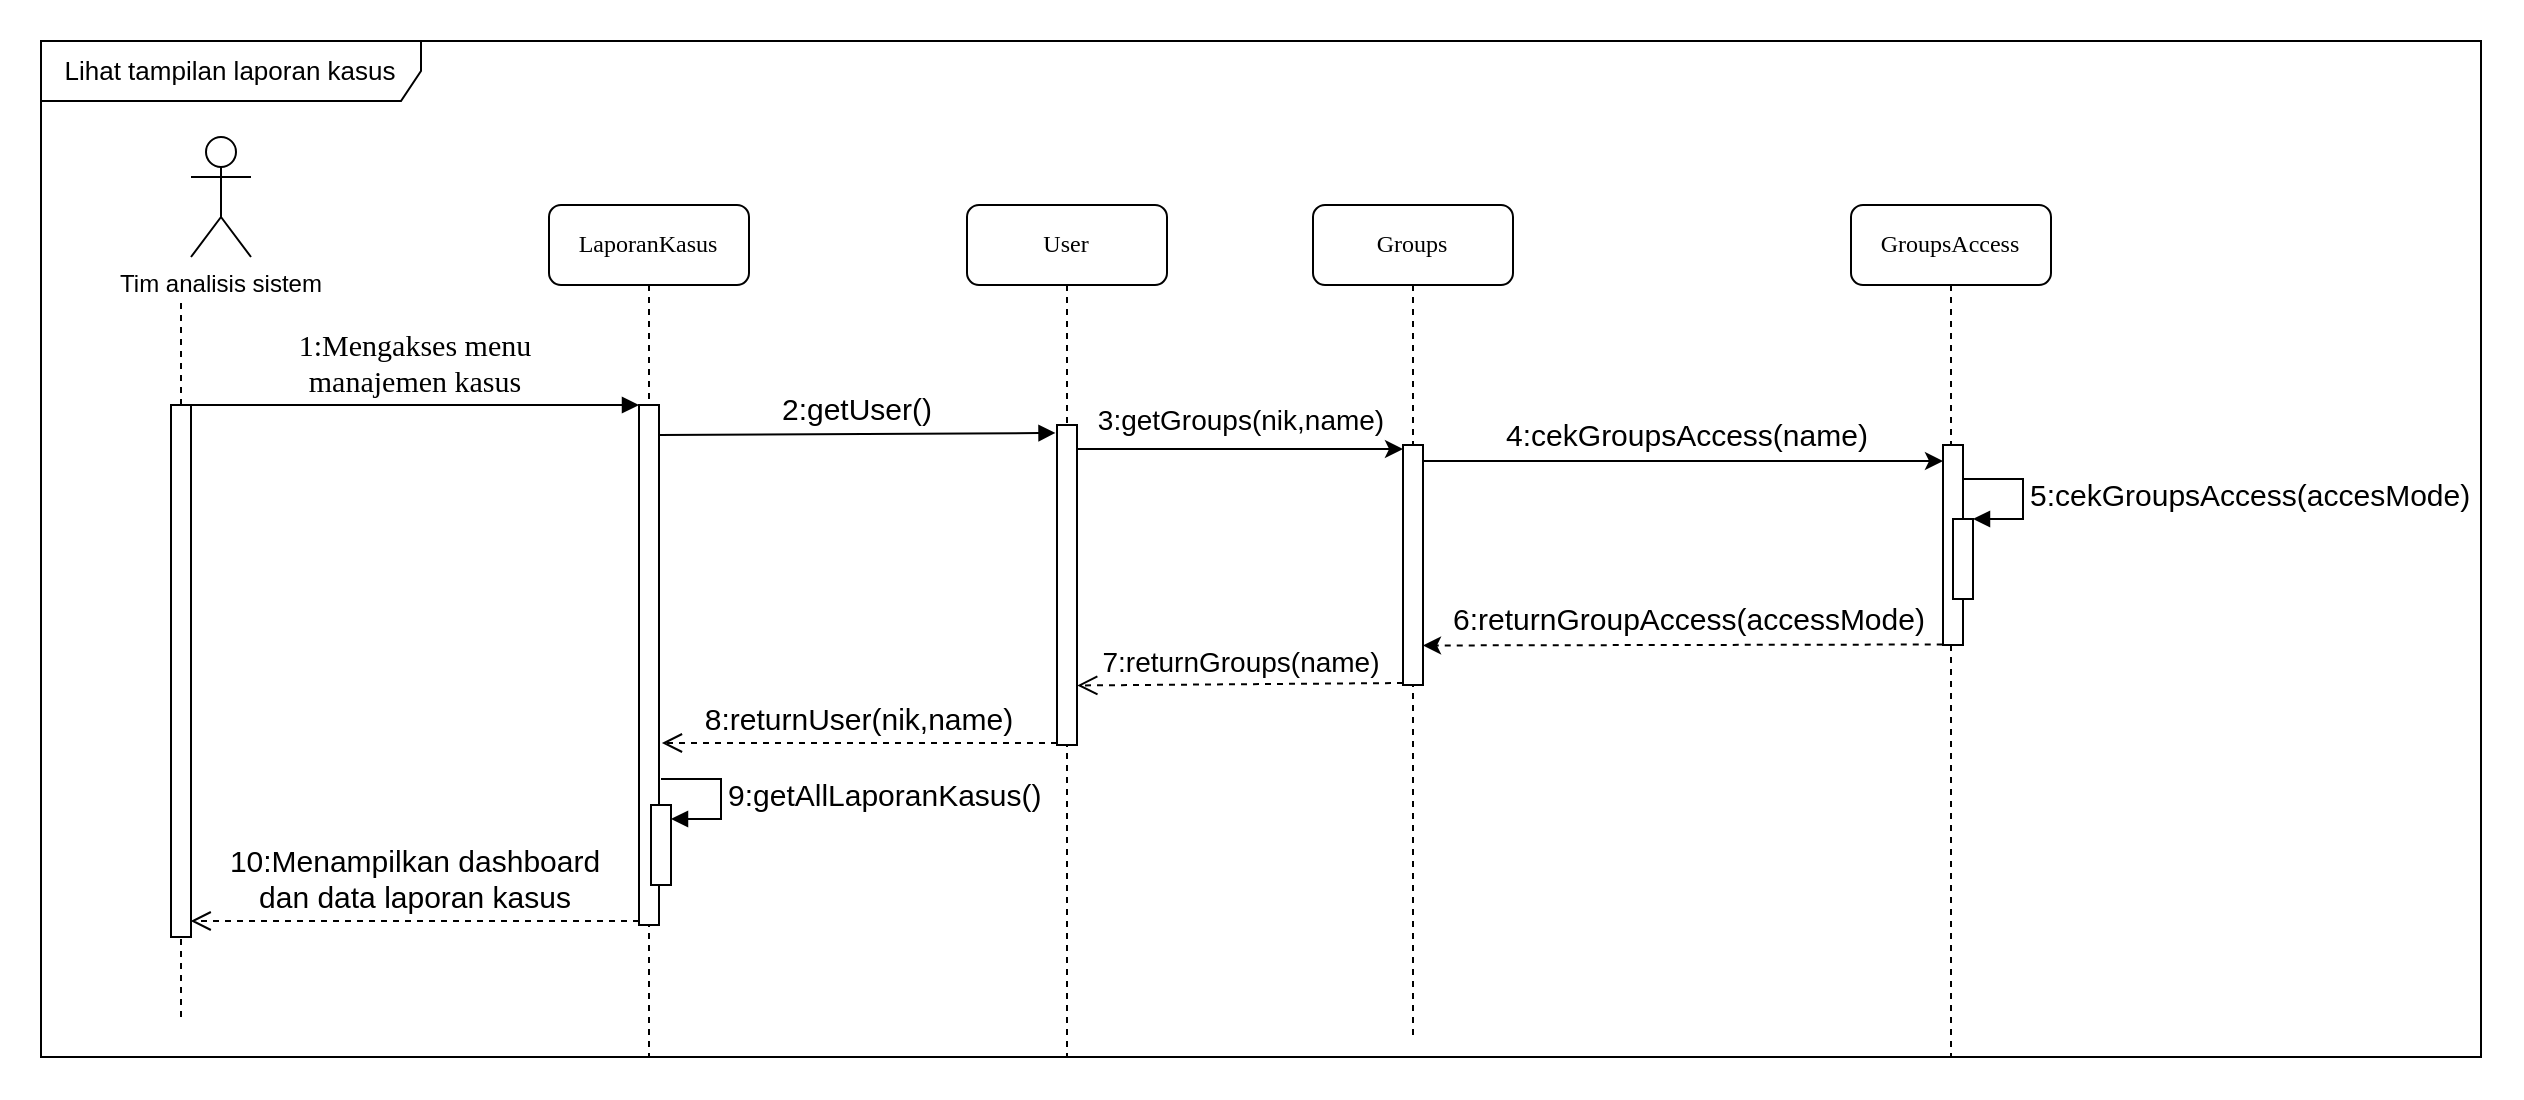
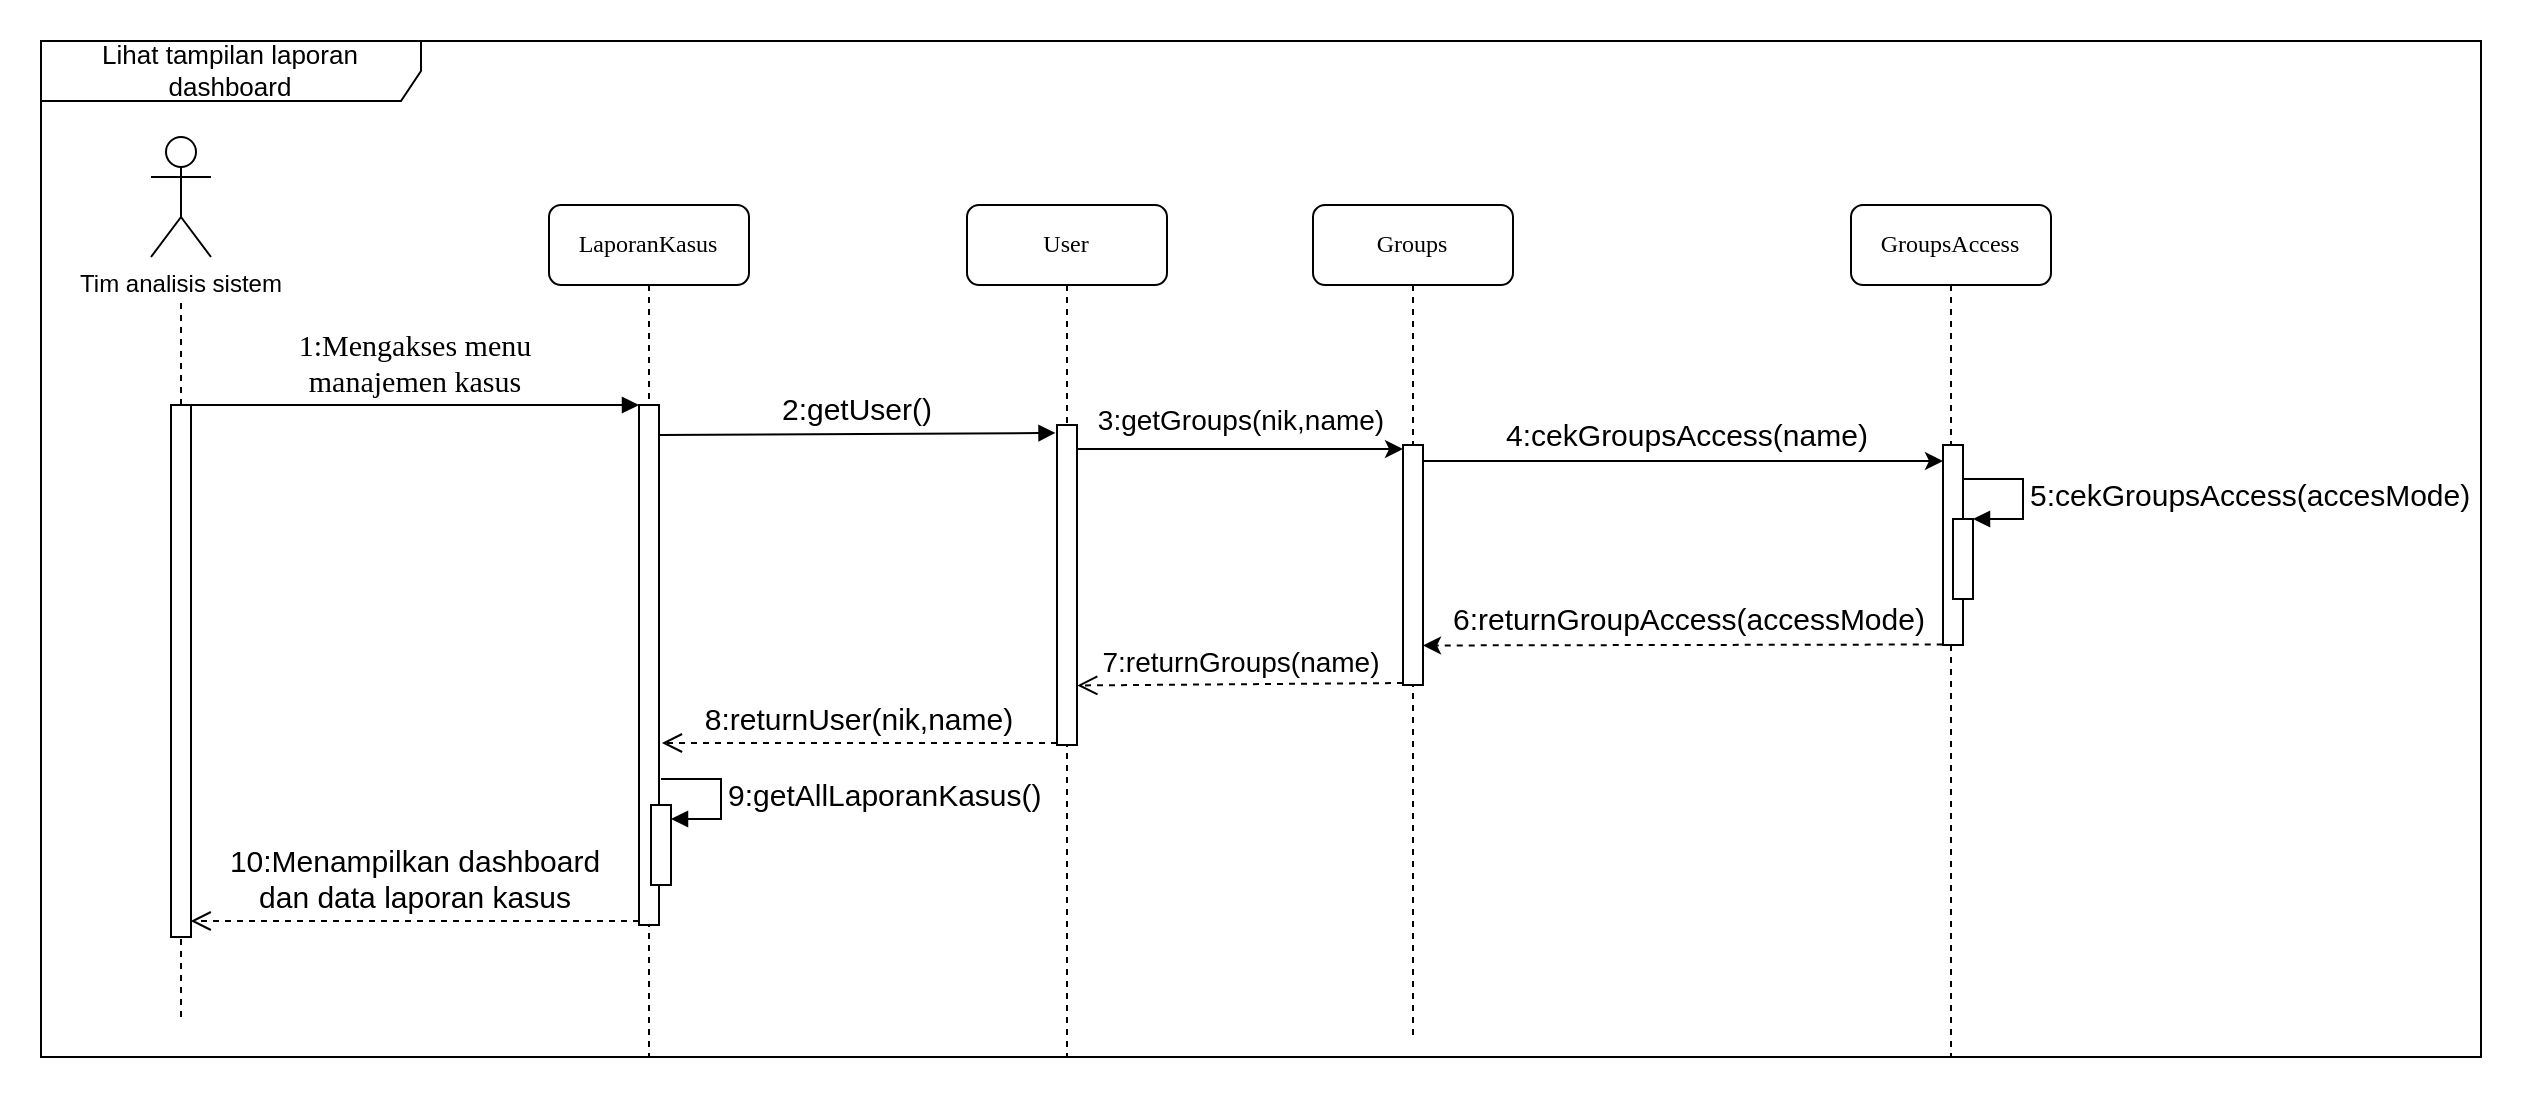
node "Lihat tampilan laporan kasus": label "Lihat tampilan laporan kasus" -> "Lihat tampilan laporan dashboard"
node "Tim analisis sistem": moved (221, 197) -> (181, 197)
